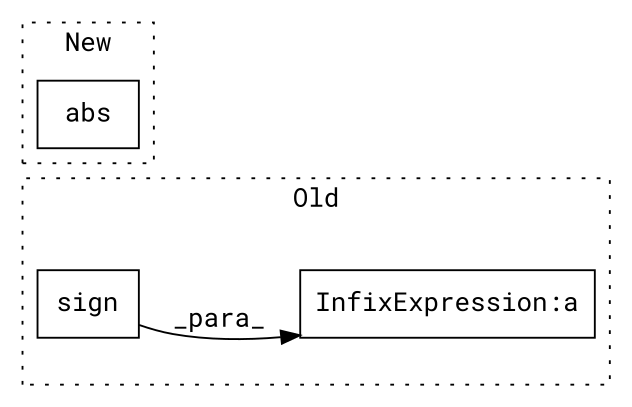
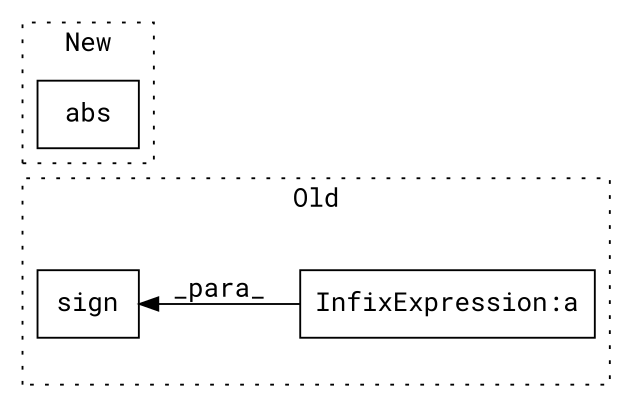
edge "sign" -> "InfixExpression:a": reversed
